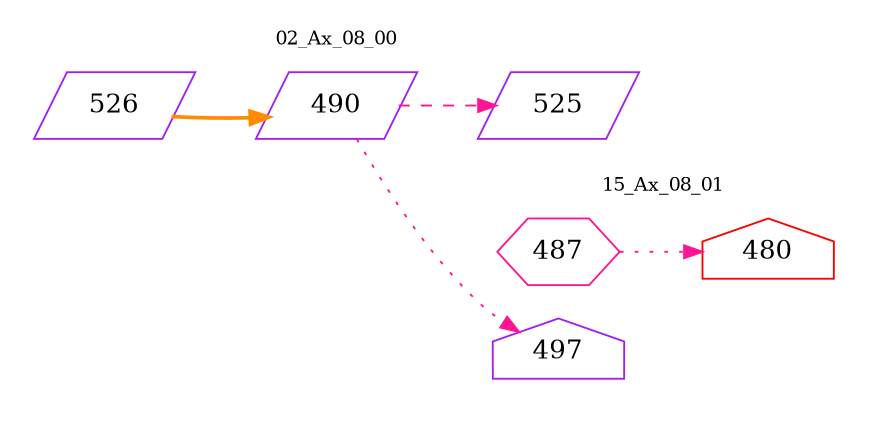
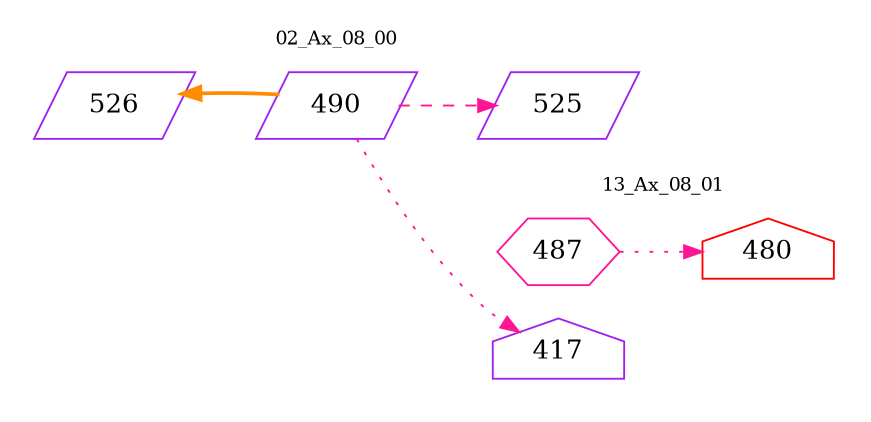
edge "526" -> "490": reversed
cluster "15_Ax_08_01": label "15_Ax_08_01" -> "13_Ax_08_01"
node "497": label "497" -> "417"
